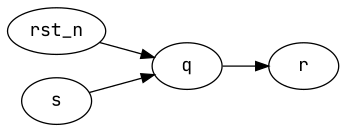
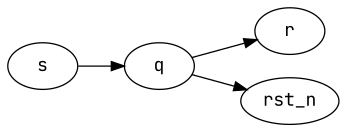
edge "rst_n" -> "q": reversed
